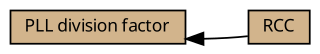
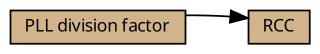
edge "RCC" -> "PLL division factor": reversed
